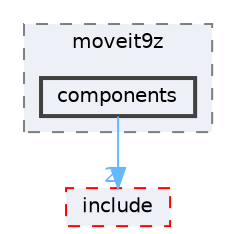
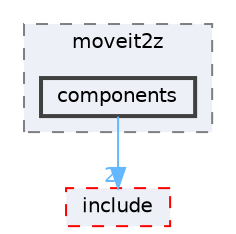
cluster "moveit9z": label "moveit9z" -> "moveit2z"
